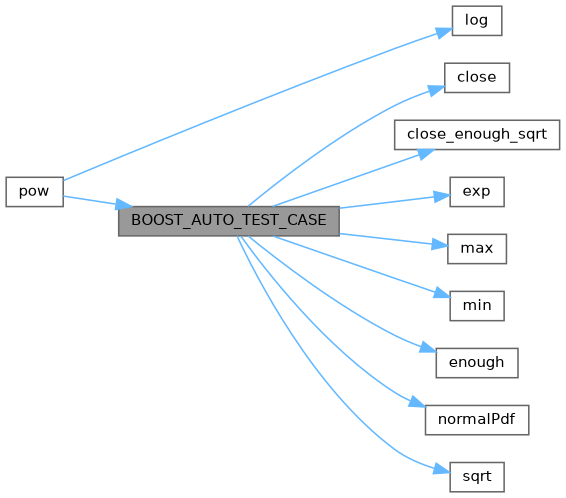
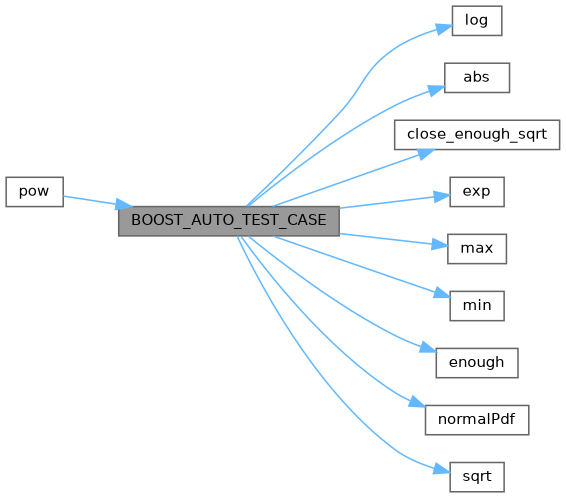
node "close": label "close" -> "abs"
edge "pow" -> "log": now "BOOST_AUTO_TEST_CASE" -> "log"
